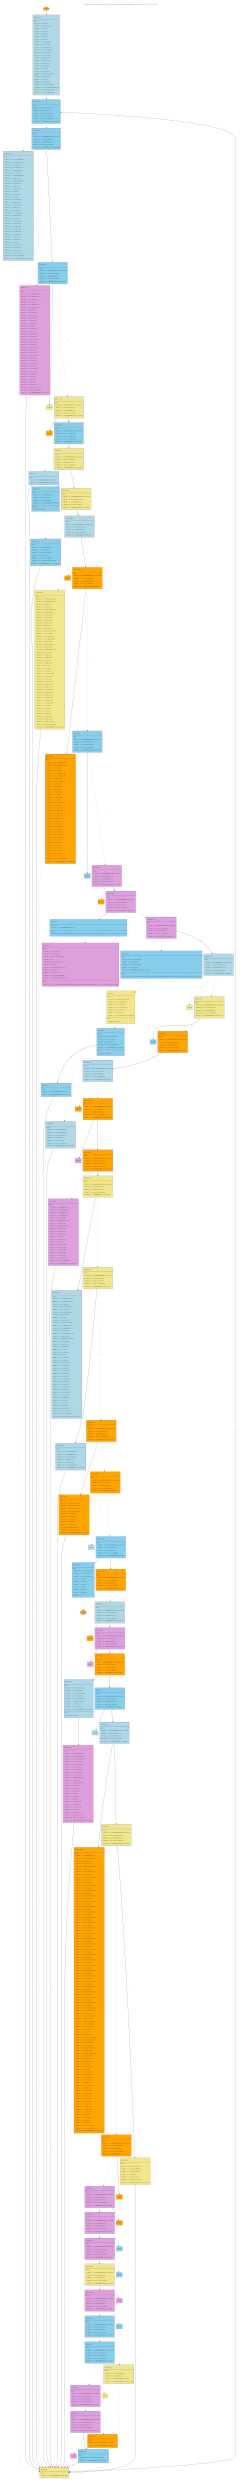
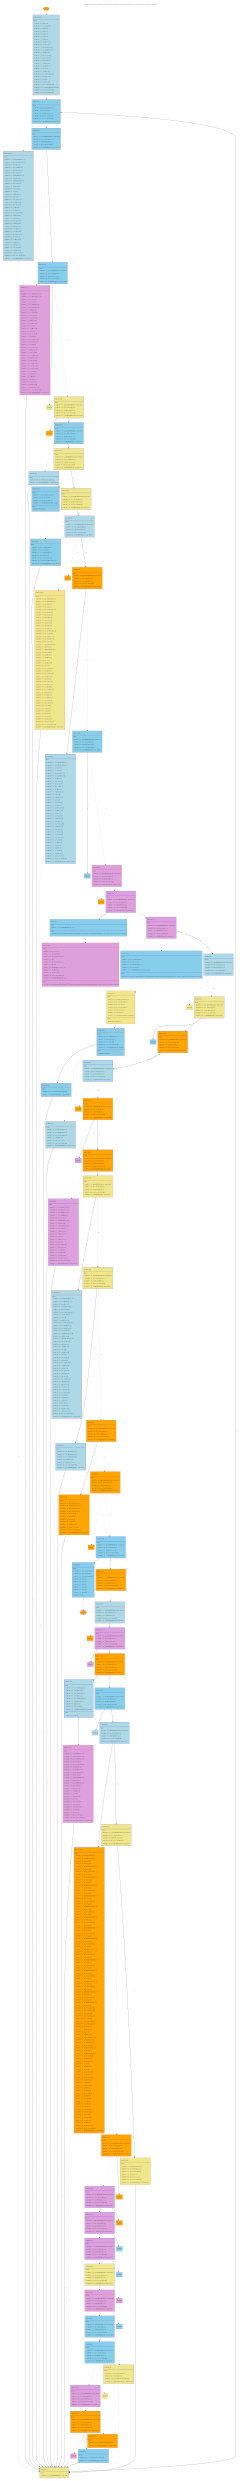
node "0x401dd4 [137]": fillcolor orange -> lightblue
node "0x4019bc": fillcolor lightblue -> orange
node "0x401733 [28]": fillcolor plum -> orange
